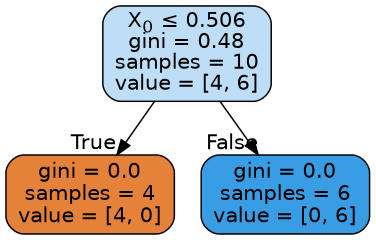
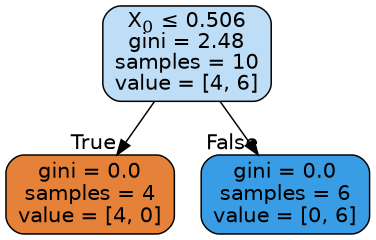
node "X": text "gini = 0.48" -> "gini = 2.48"
